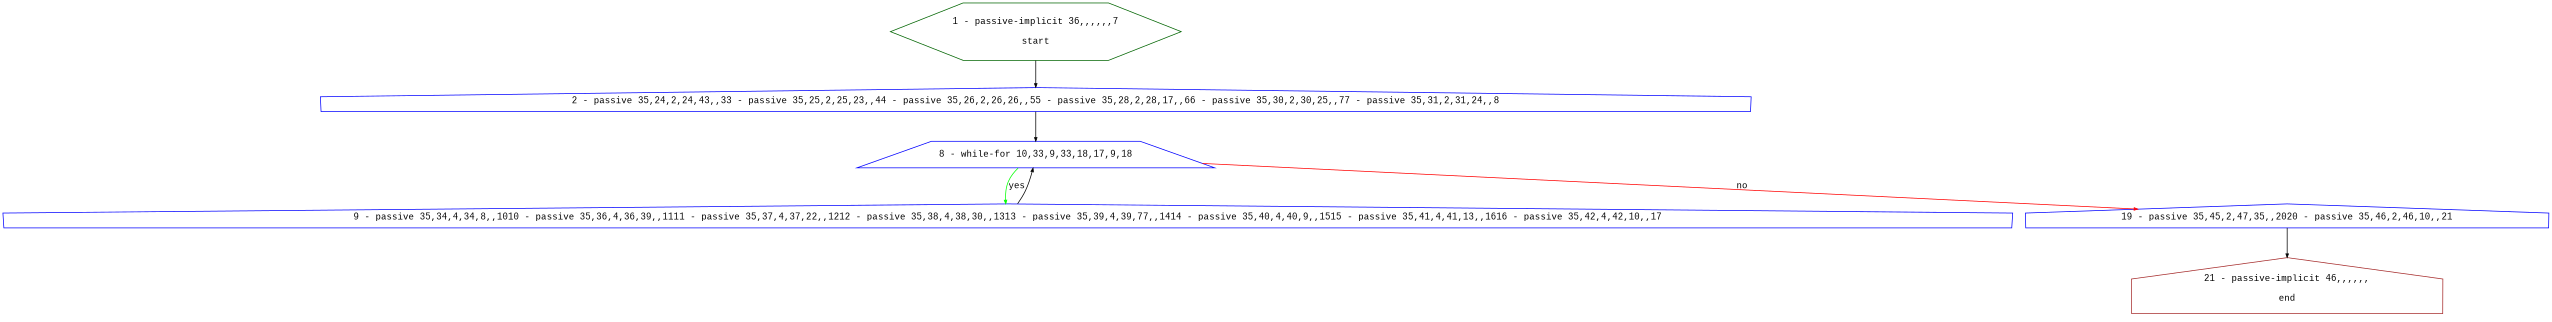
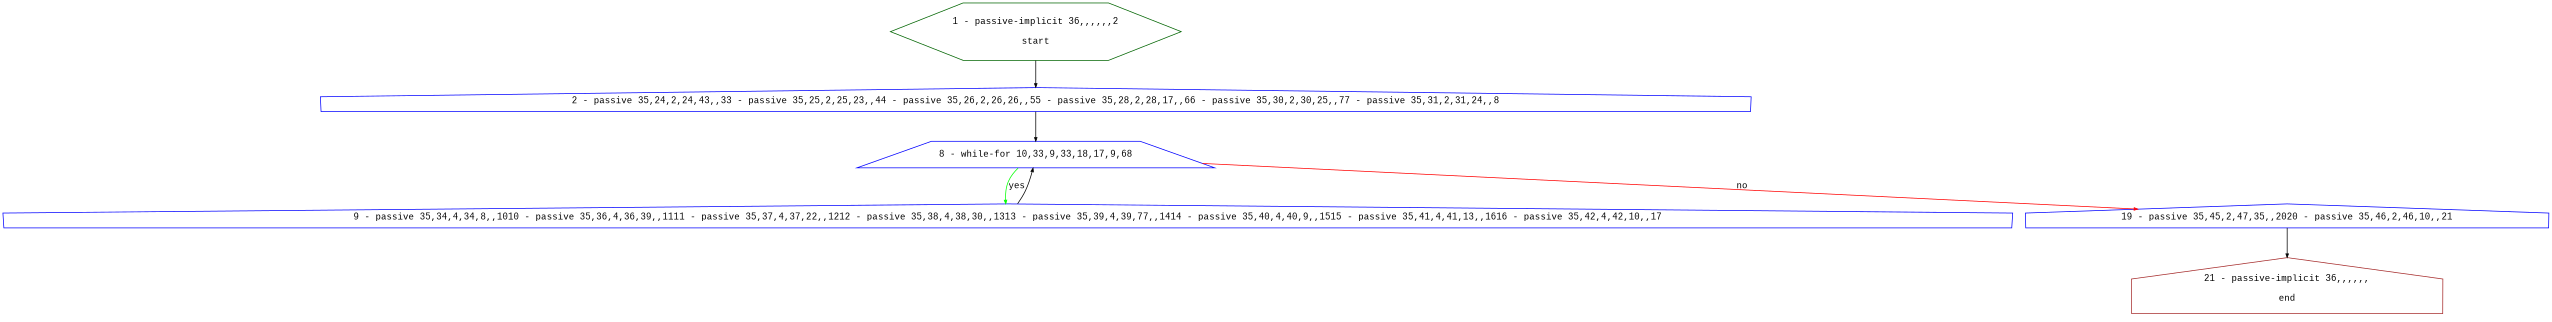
node "1 - passive-implicit 36,,,,,,7 start": label "1 - passive-implicit 36,,,,,,7 start" -> "1 - passive-implicit 36,,,,,,2 start"
node "8 - while-for 10,33,9,33,18,17,9,18": label "8 - while-for 10,33,9,33,18,17,9,18" -> "8 - while-for 10,33,9,33,18,17,9,68"
node "21 - passive-implicit 46,,,,,, end": label "21 - passive-implicit 46,,,,,, end" -> "21 - passive-implicit 36,,,,,, end"
